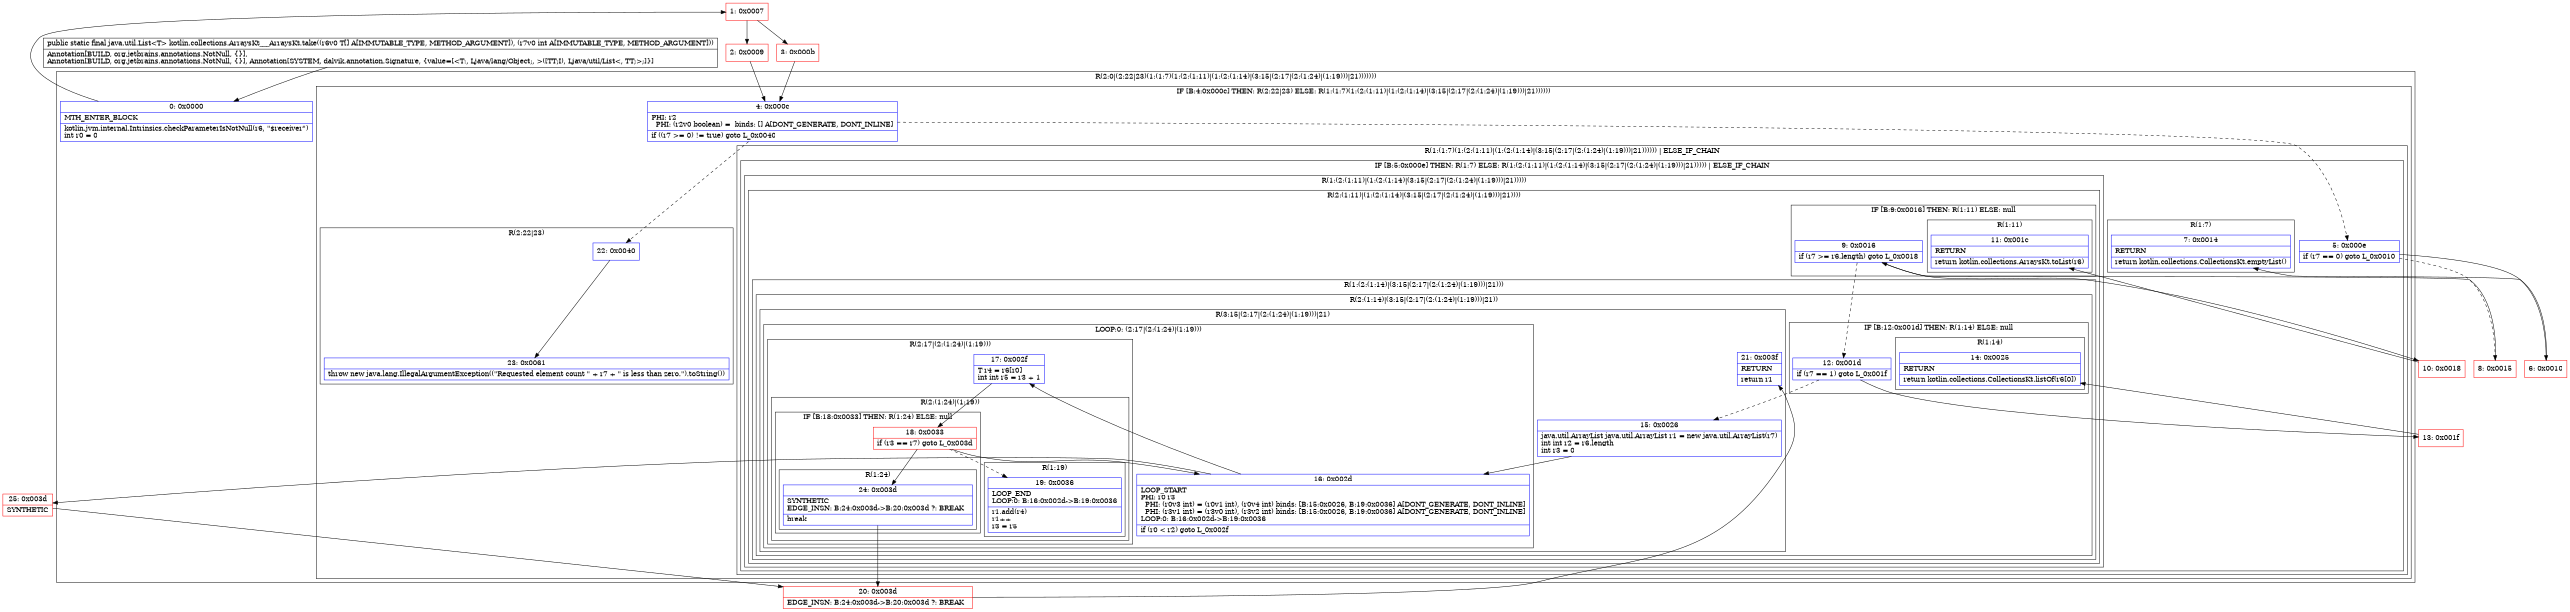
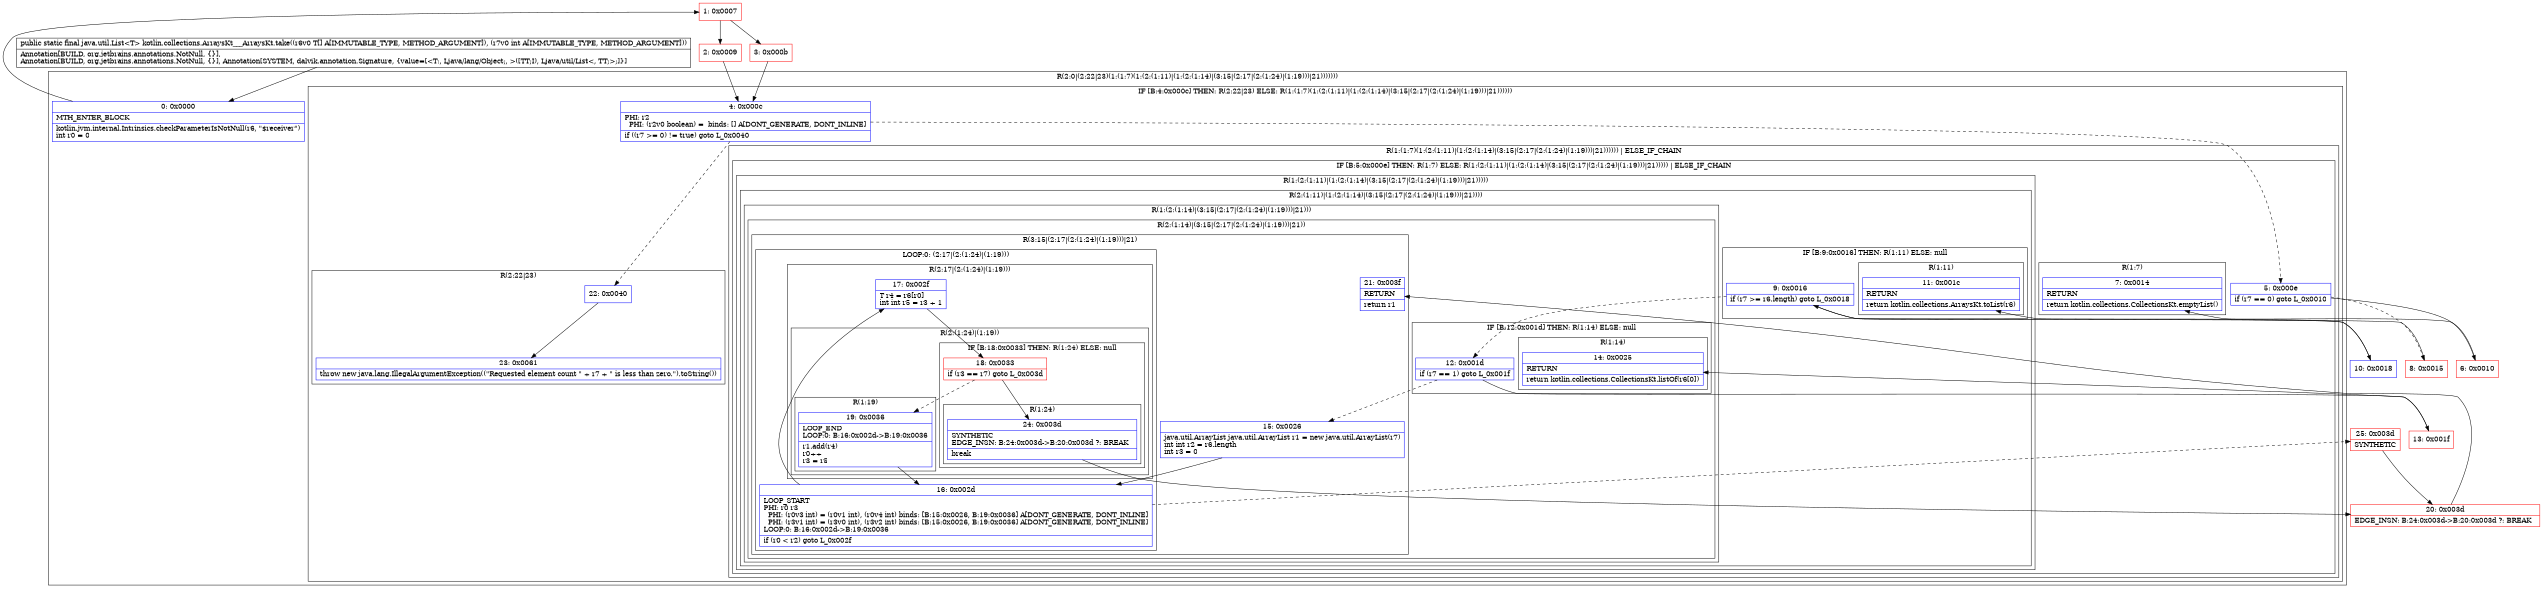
node "10: 0x0018": color red -> blue
edge "18: 0x0033" -> "16: 0x002d": now "19: 0x0036" -> "16: 0x002d"
edge "16: 0x002d" -> "25: 0x003d": style solid -> dashed
node "19: 0x0036": text "r1++" -> "r0++"
